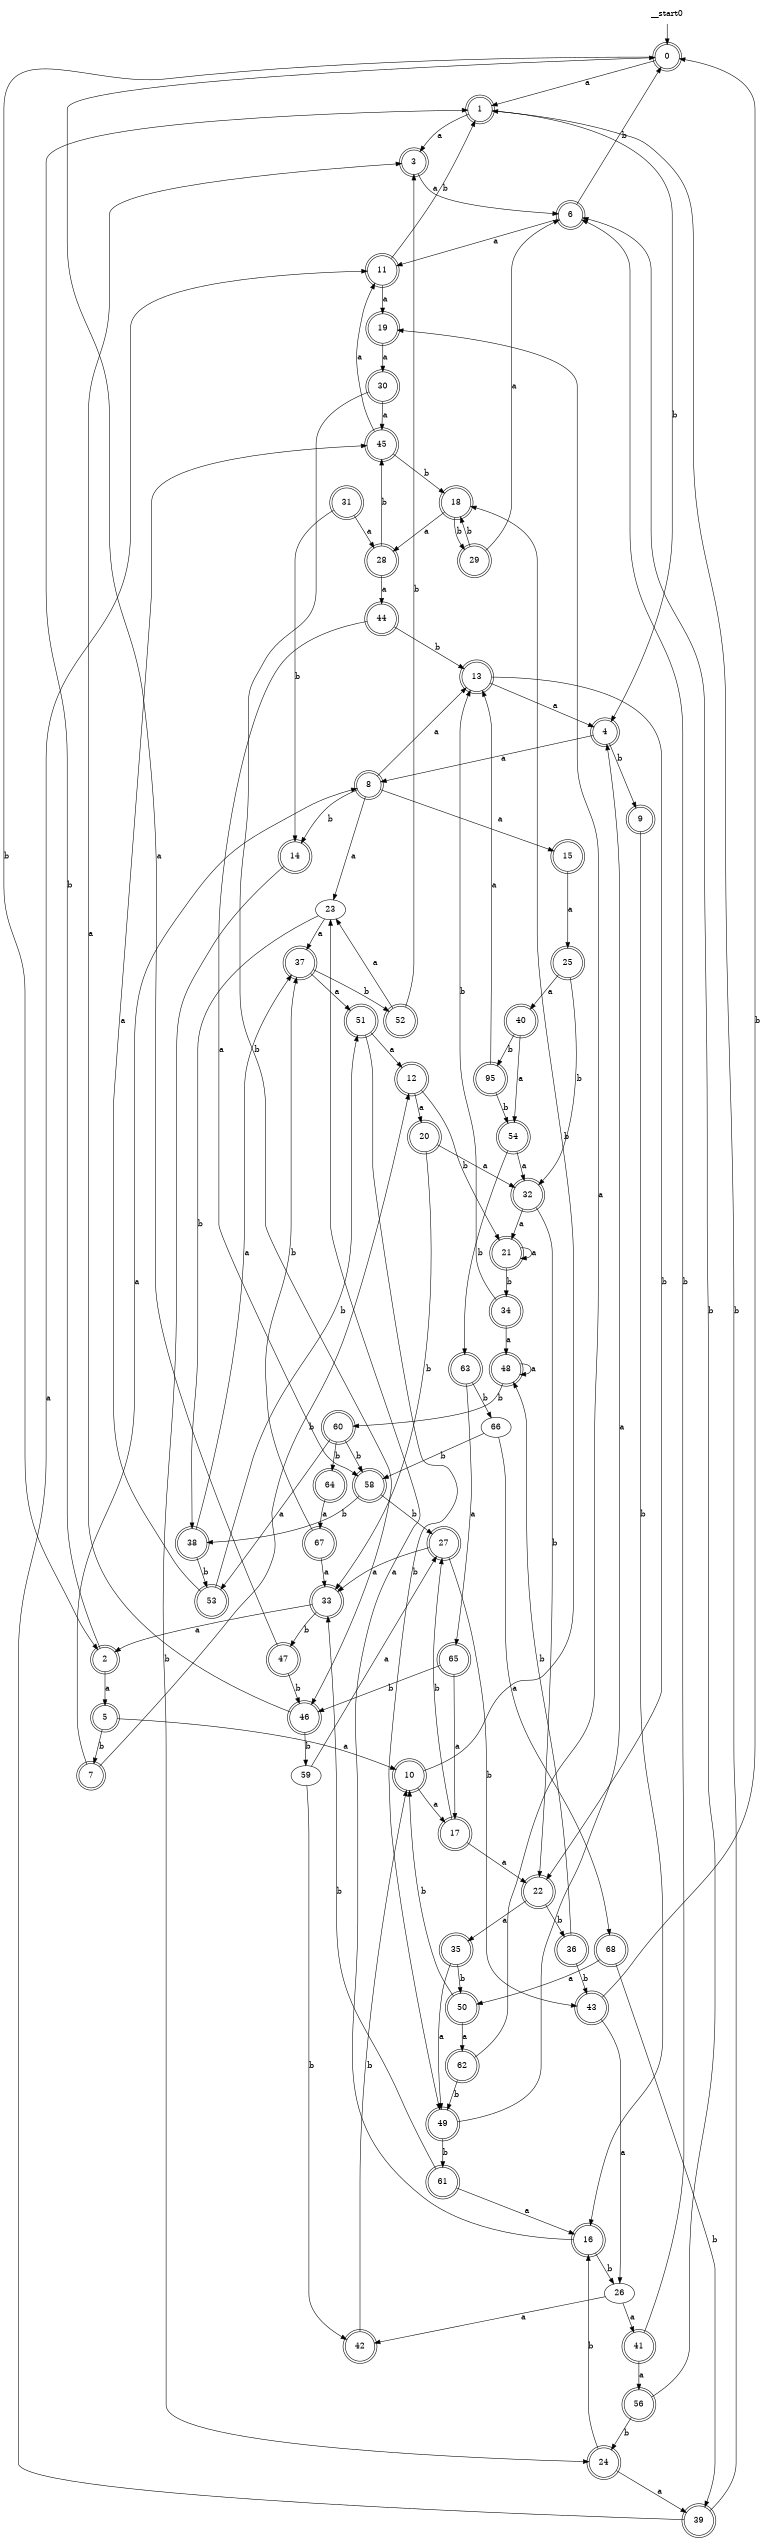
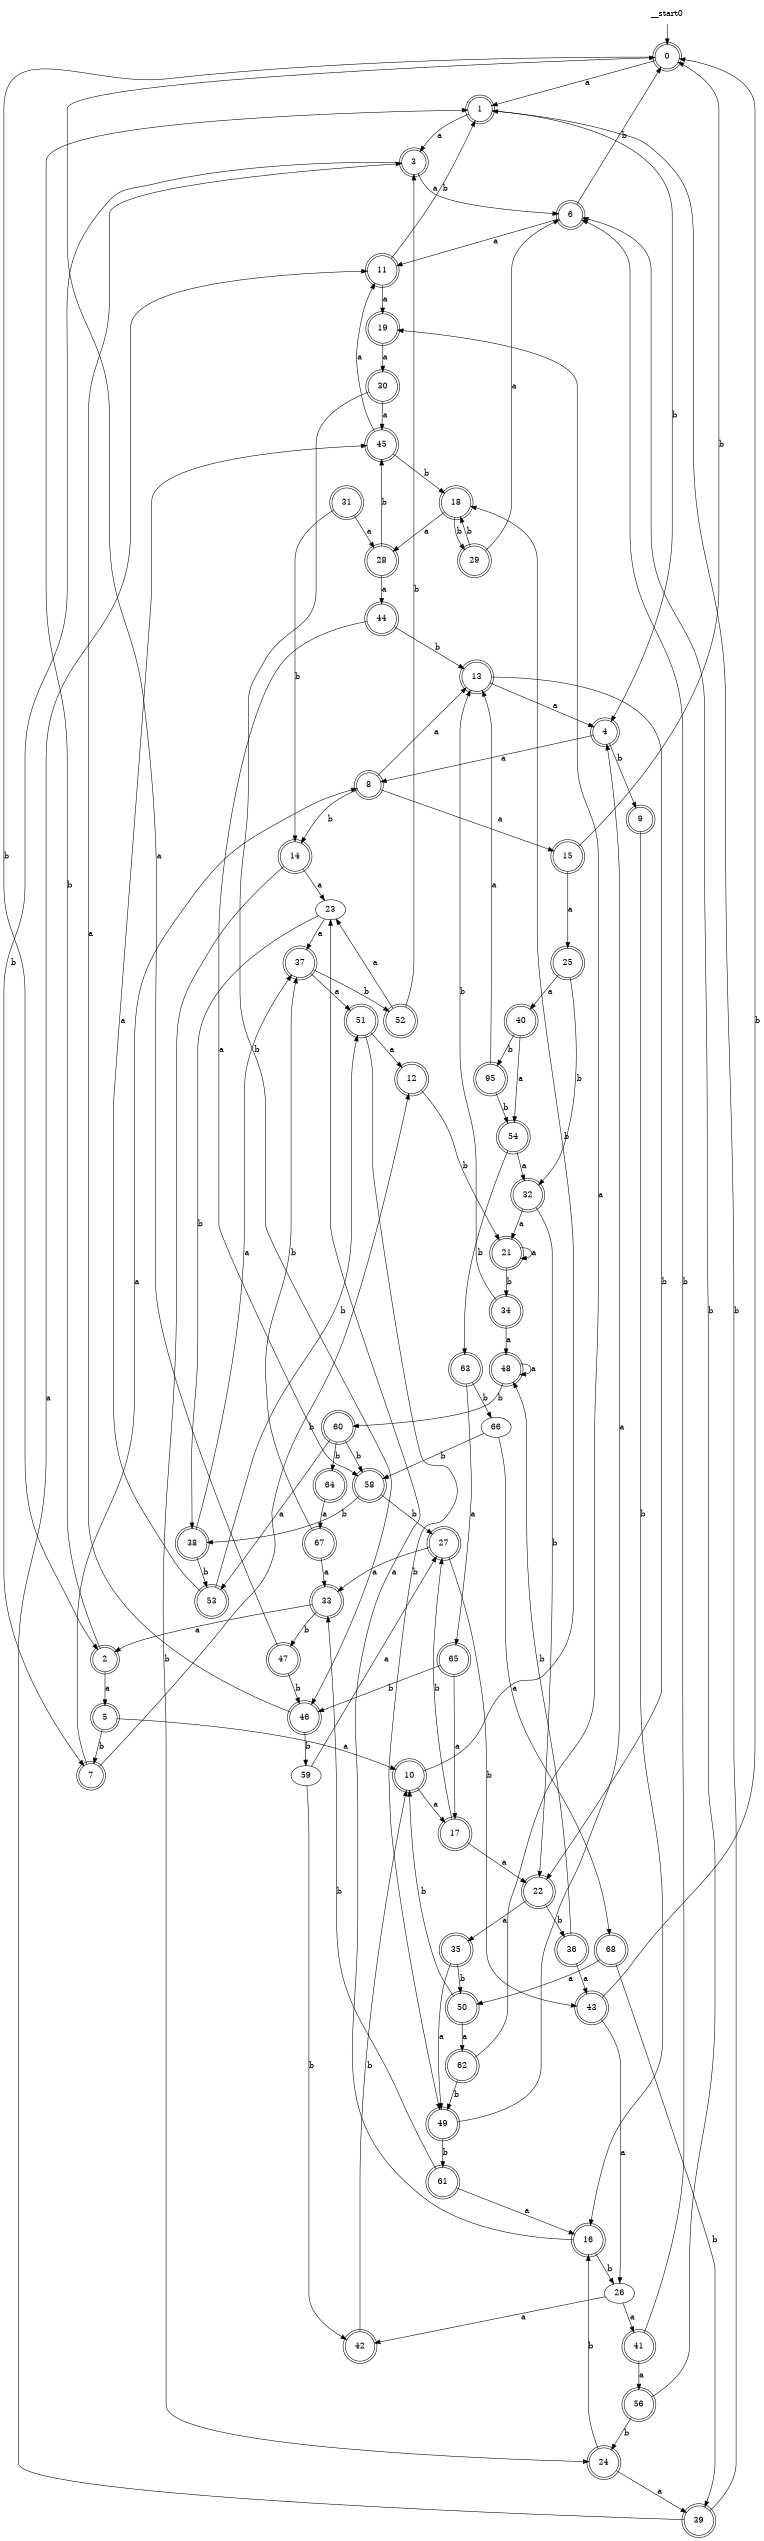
edge "15" -> "0": added, label "b"
edge "3" -> "7": added, label "b"
edge "8" -> "23": now "14" -> "23"
node "20": removed
edge "36" -> "43": label "b" -> "a"
